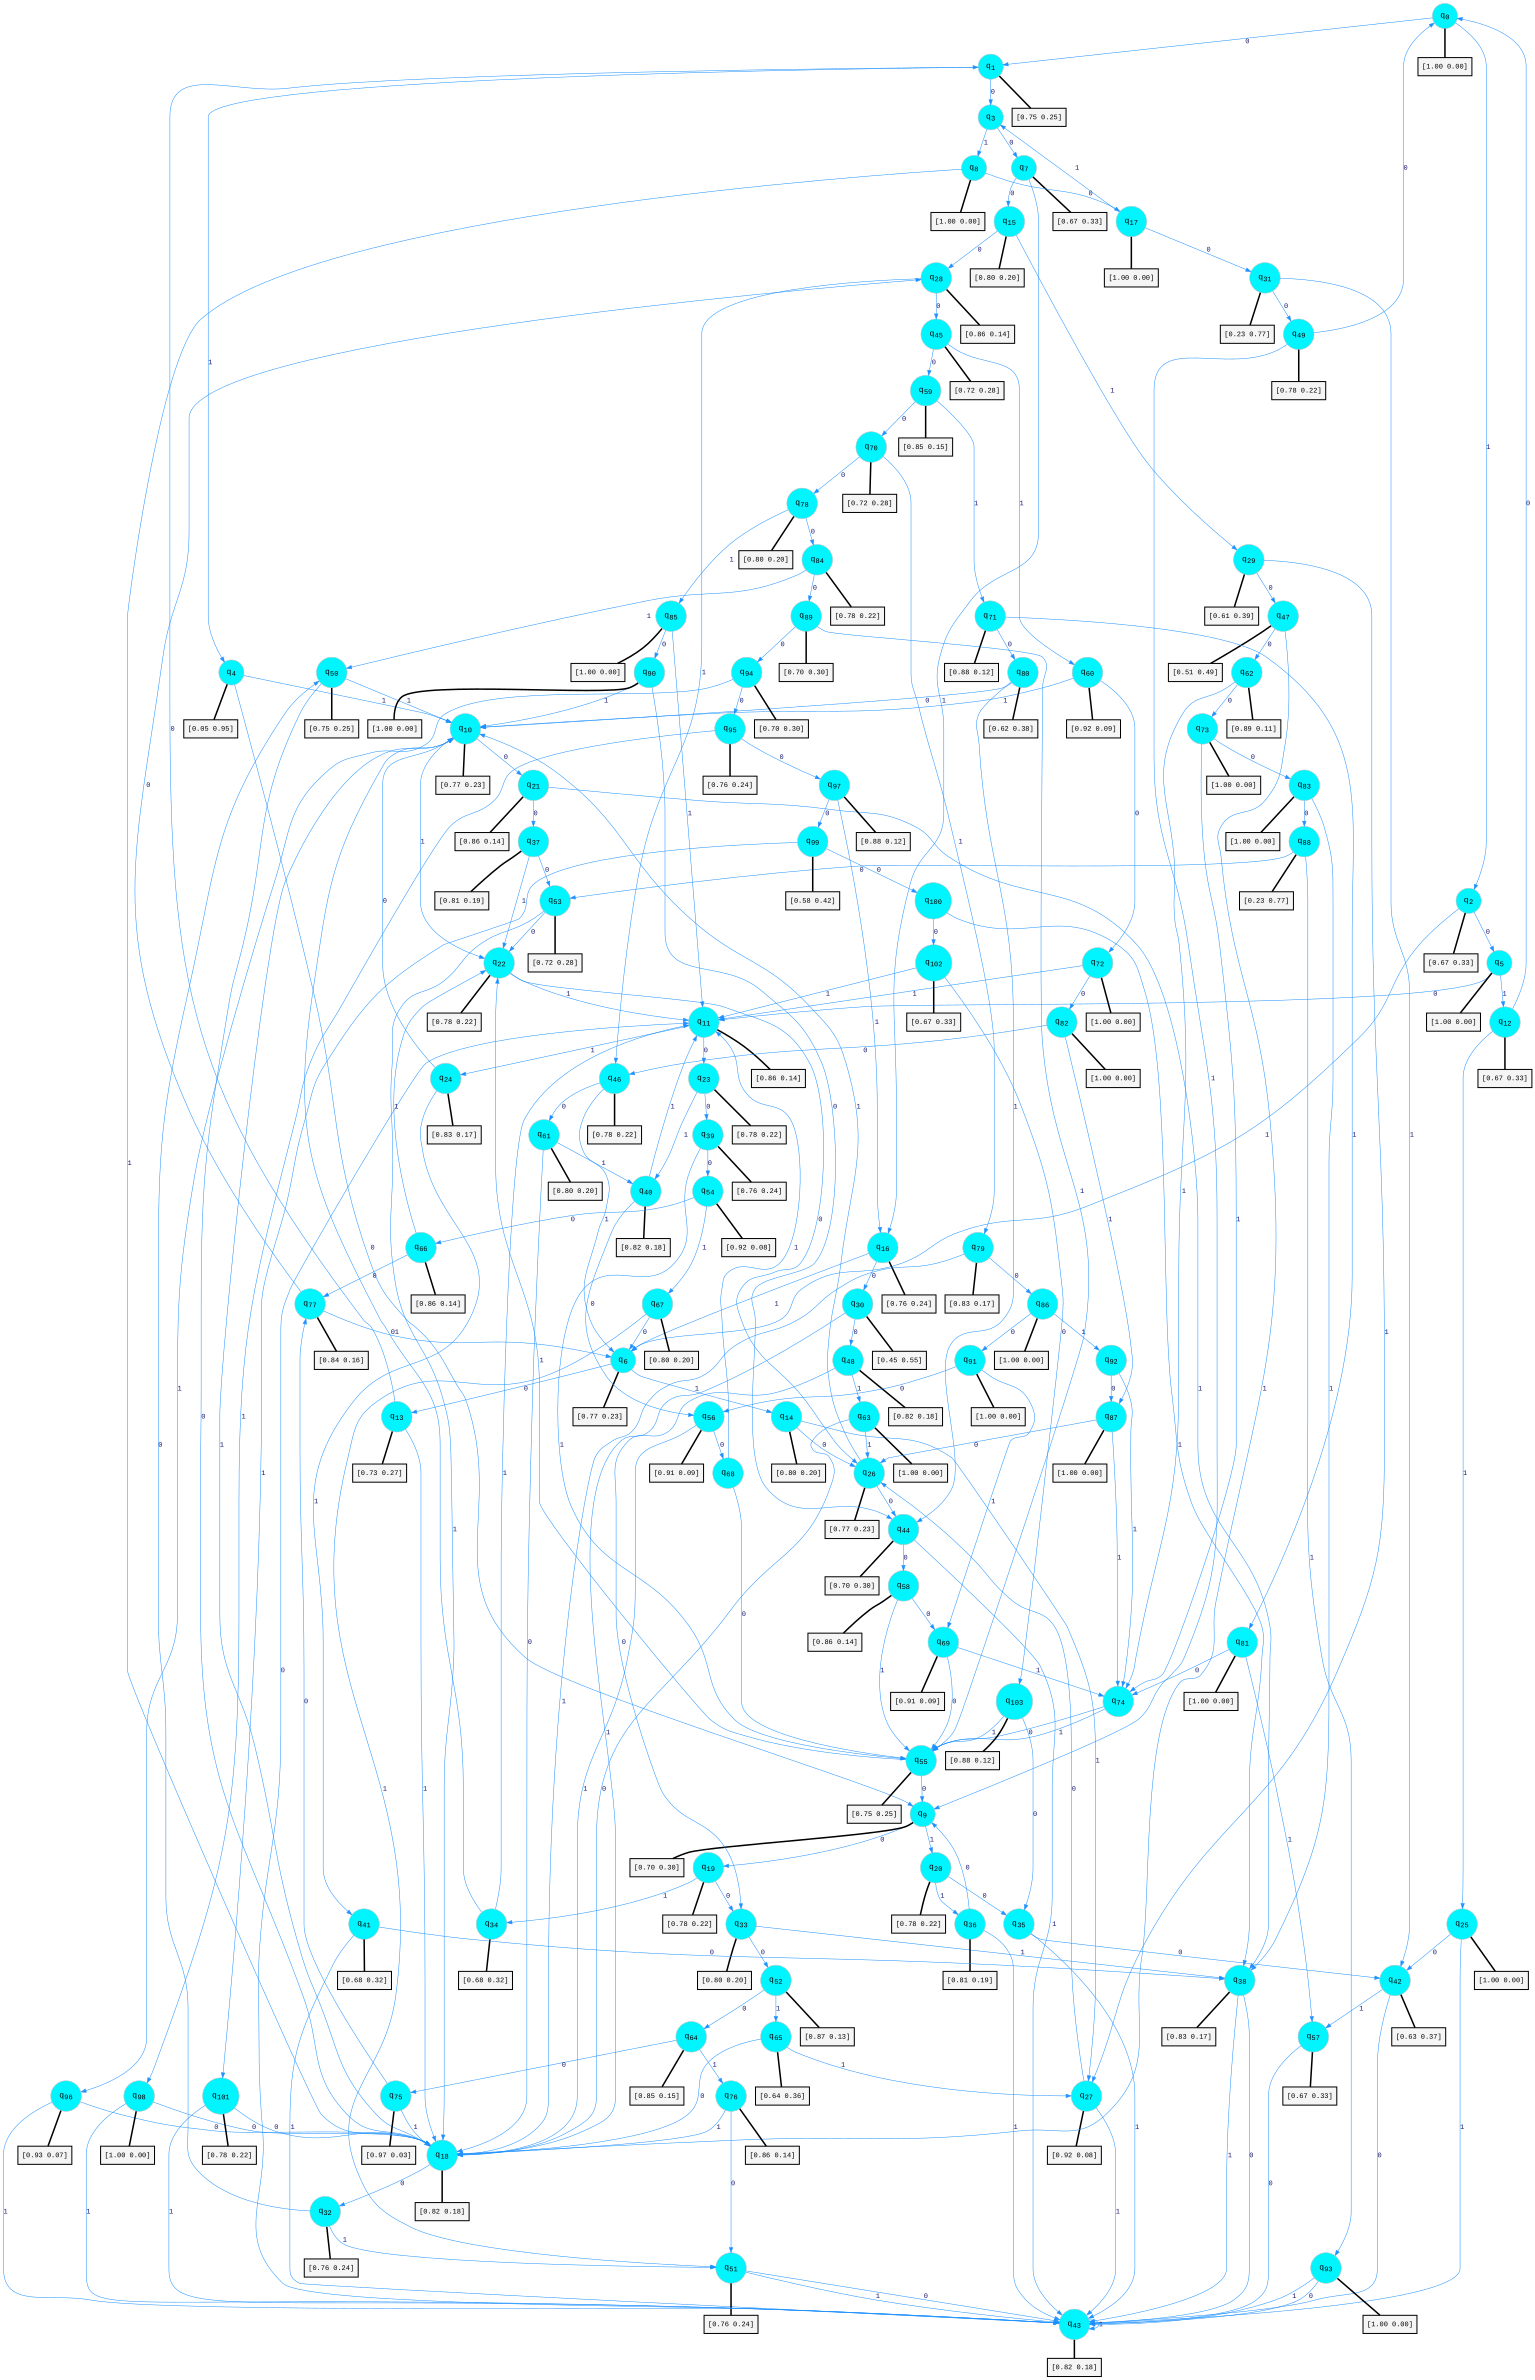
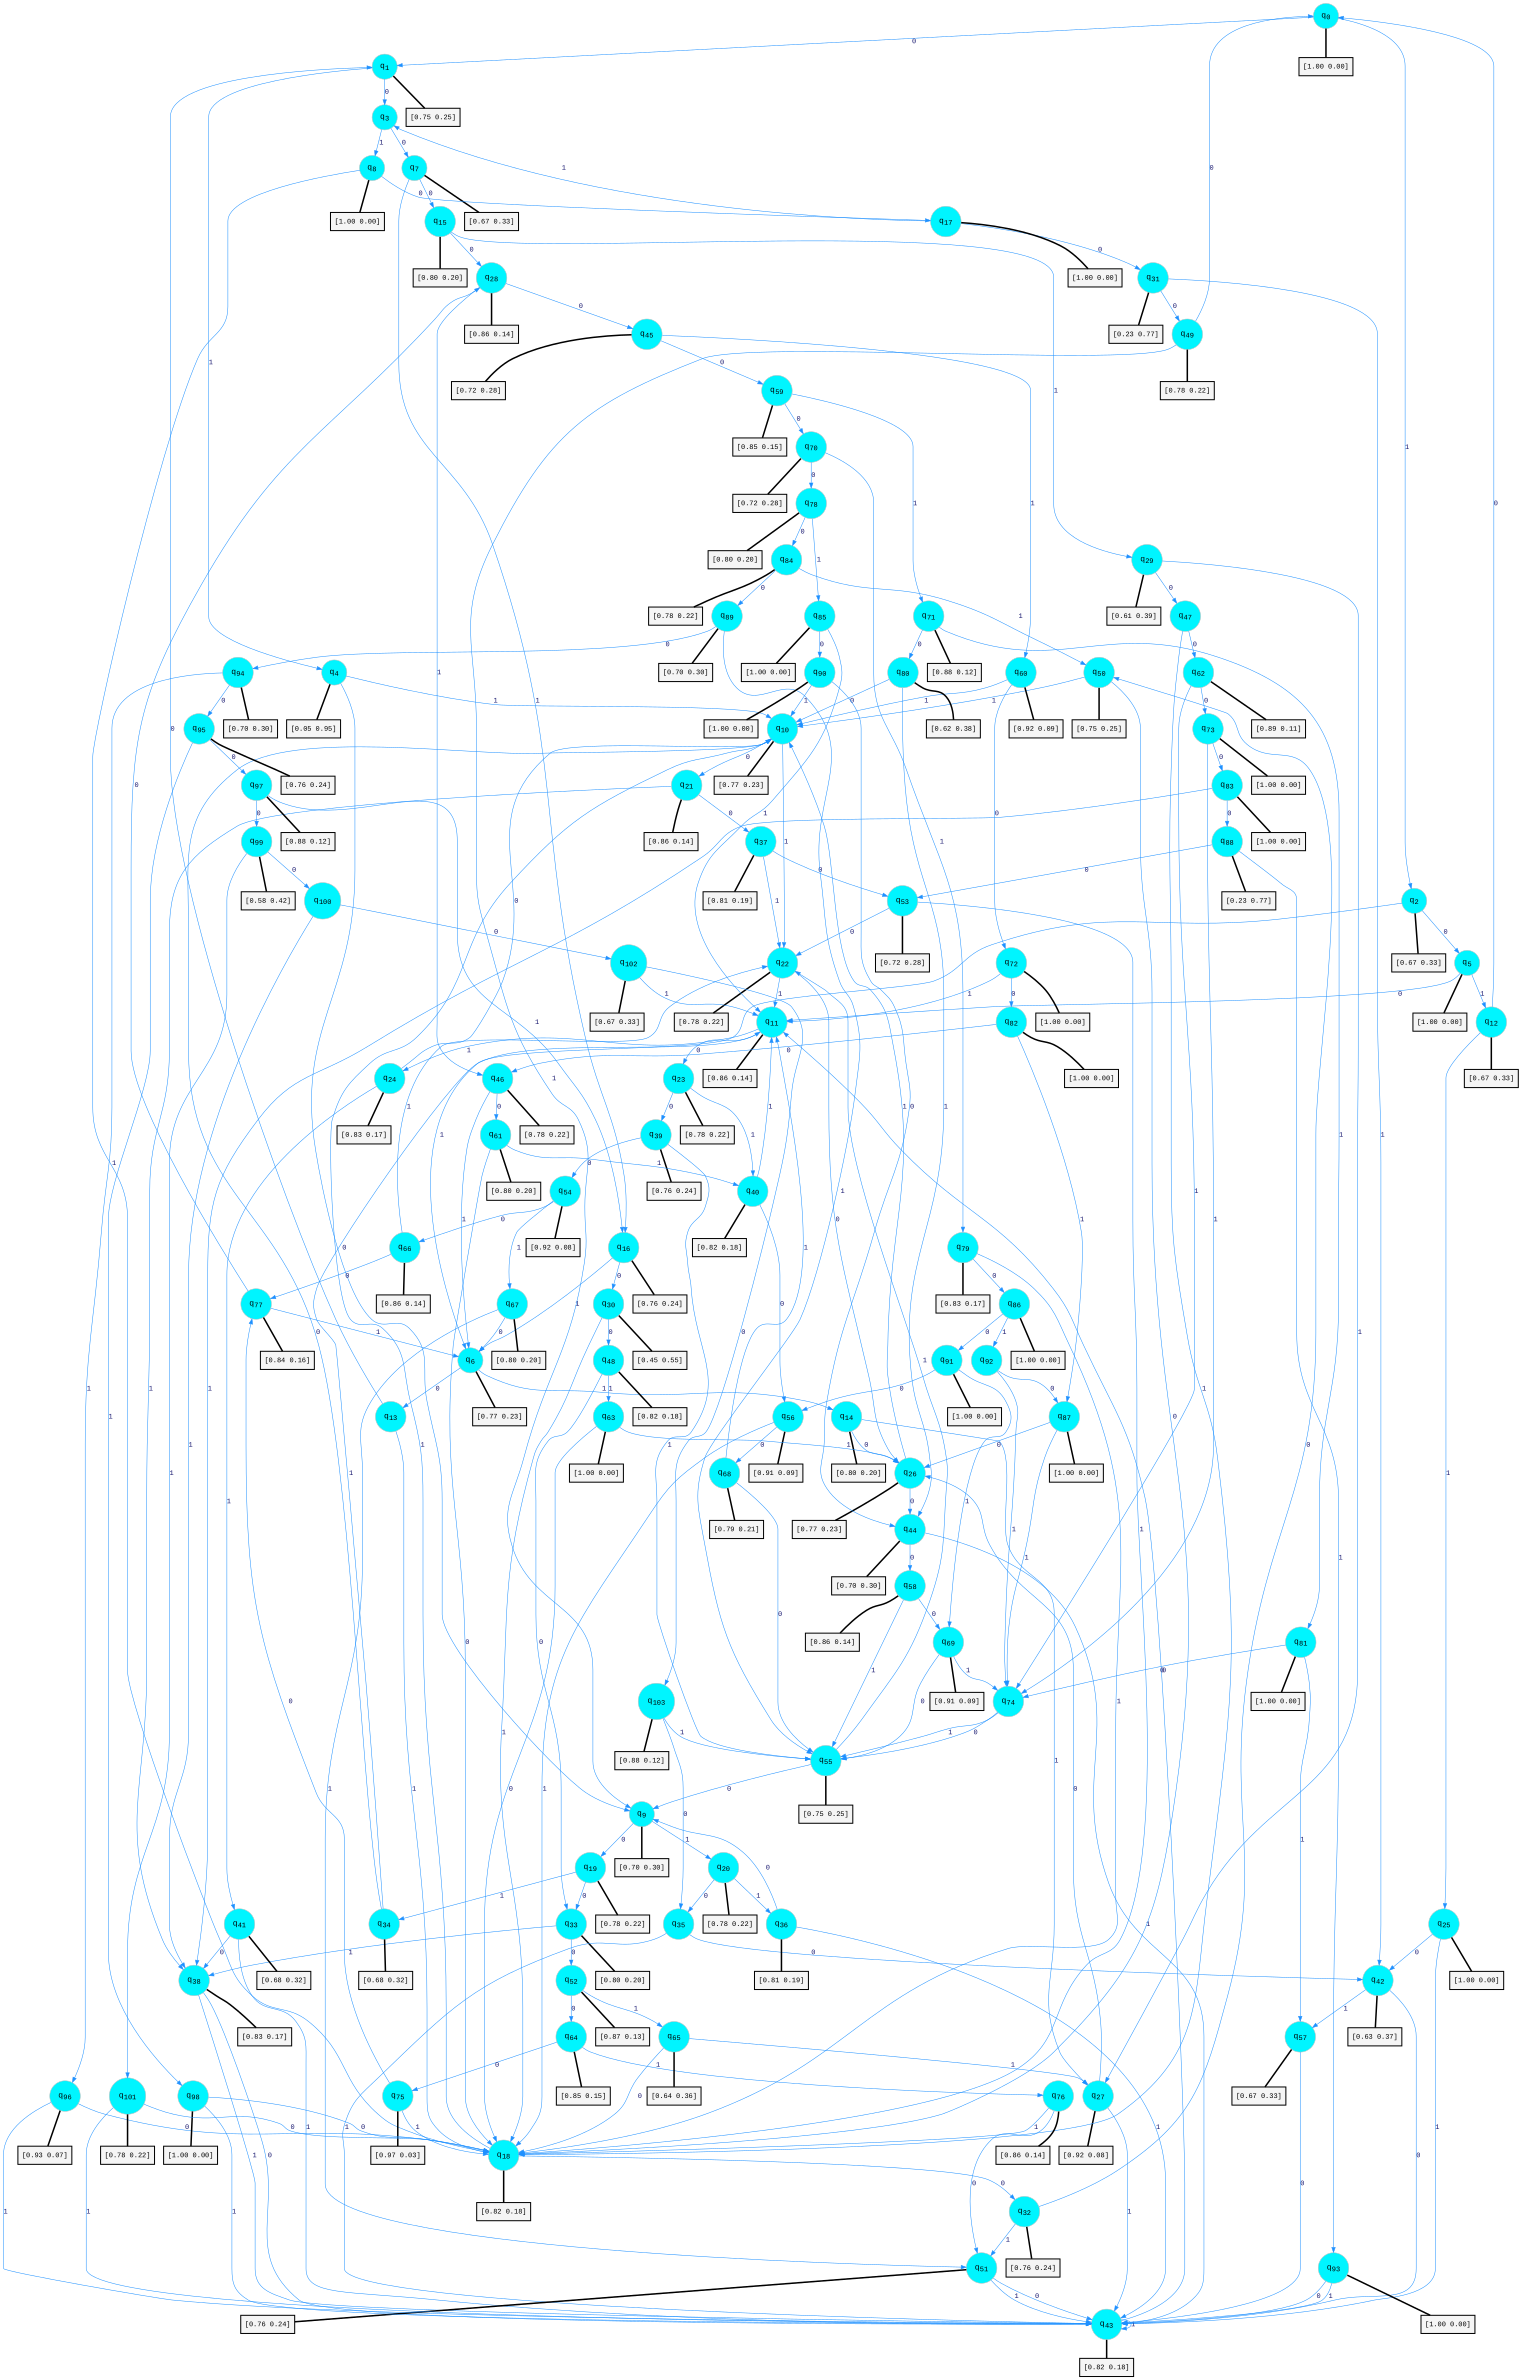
node "[0.51 0.49]": removed
node "[0.73 0.27]": removed
node "[0.79 0.21]": added
